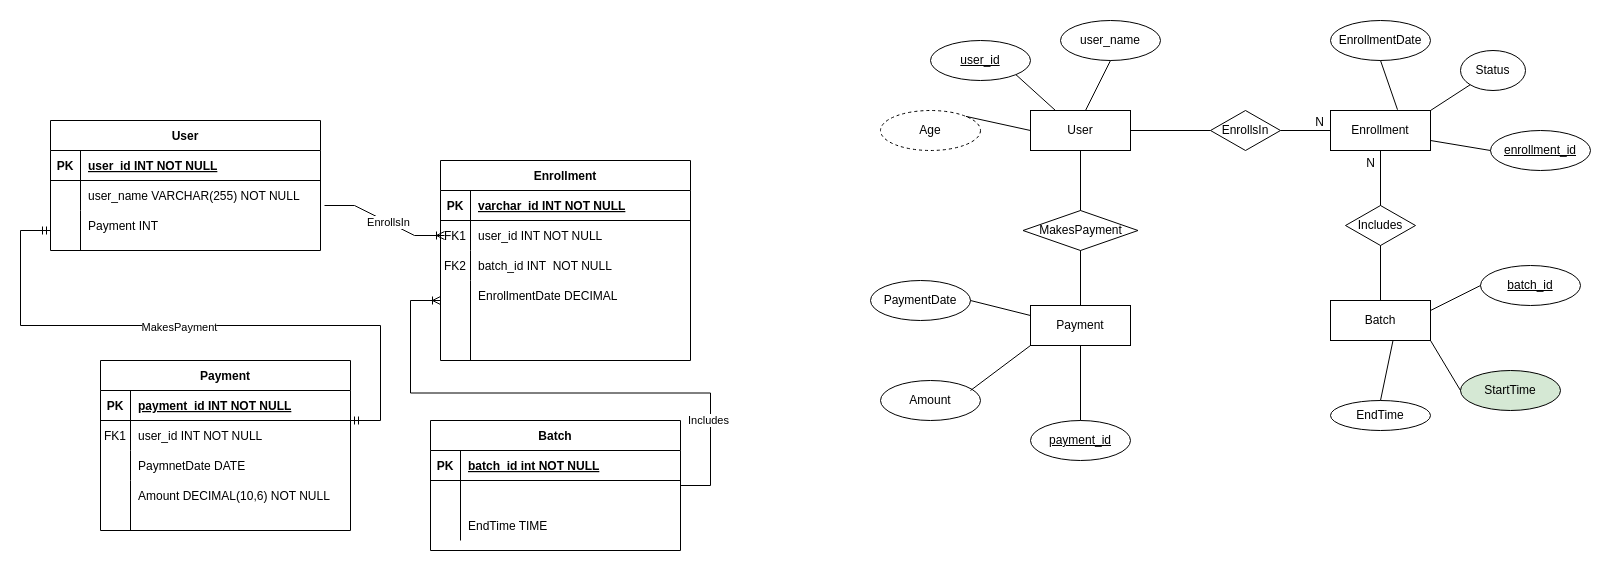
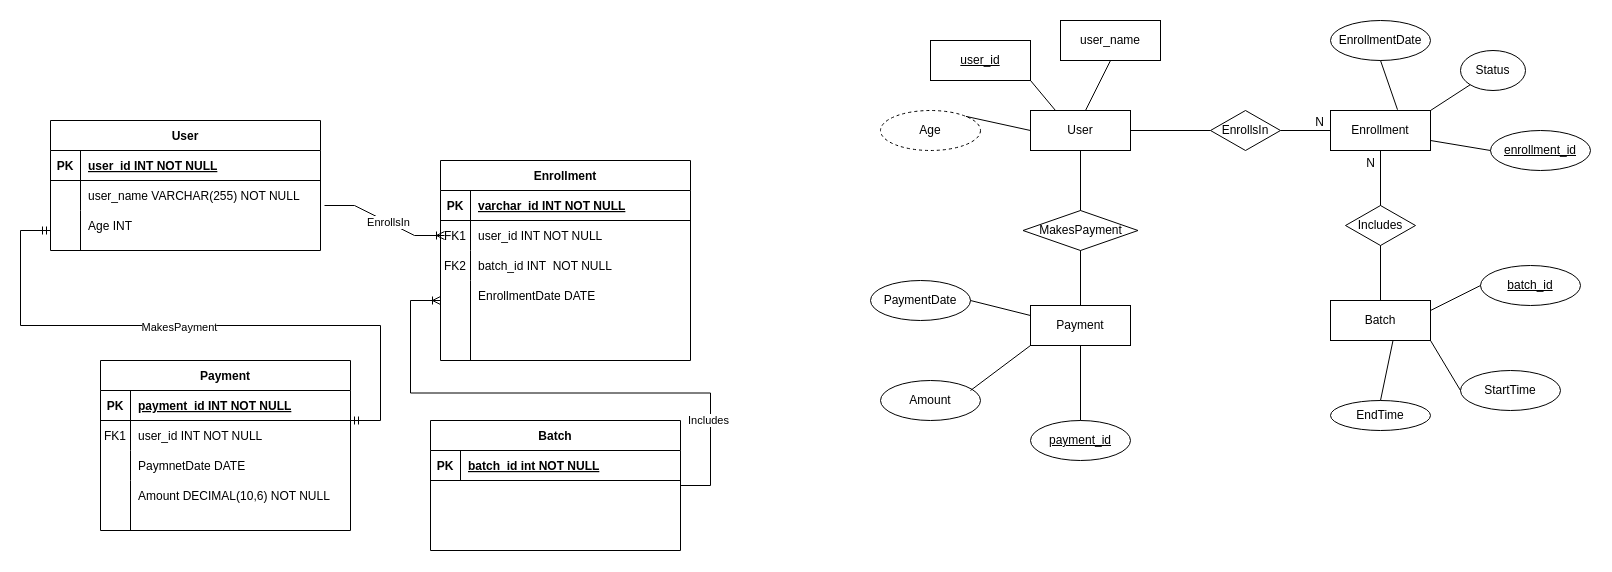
node "user_name": shape ellipse -> rectangle
node "user_id": shape ellipse -> rectangle
node "Payment INT": label "Payment INT" -> "Age INT"
node "EnrollmentDate DECIMAL": label "EnrollmentDate DECIMAL" -> "EnrollmentDate DATE"
node "StartTime": fillcolor #d5e8d4 -> #ffffff
node "EndTime TIME": removed
